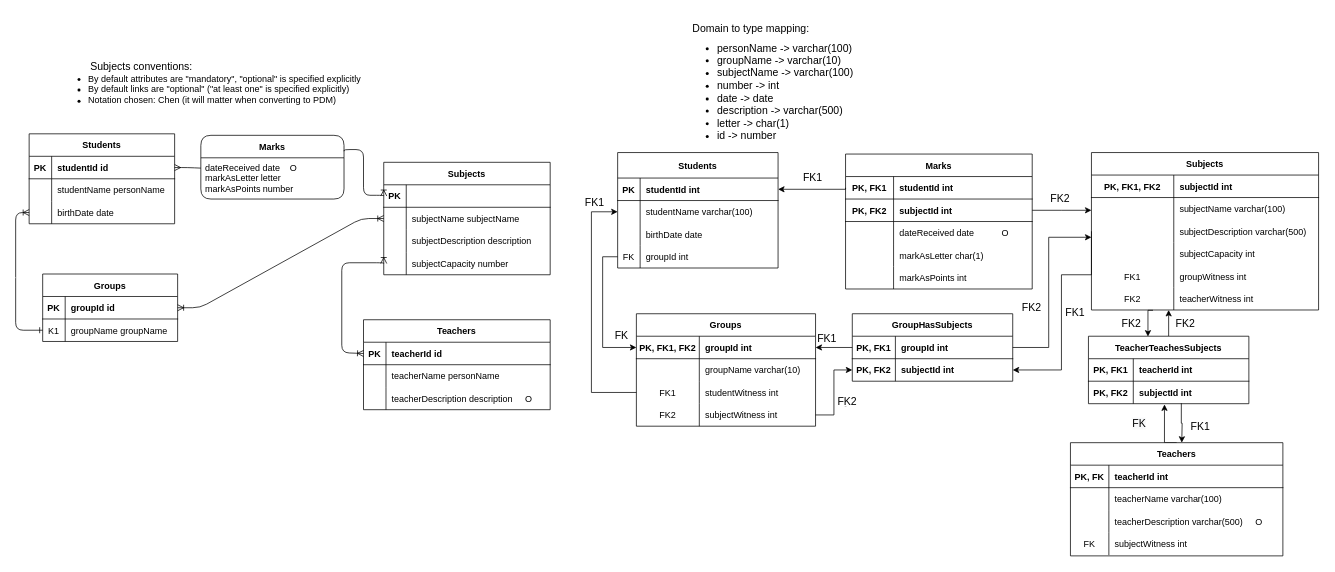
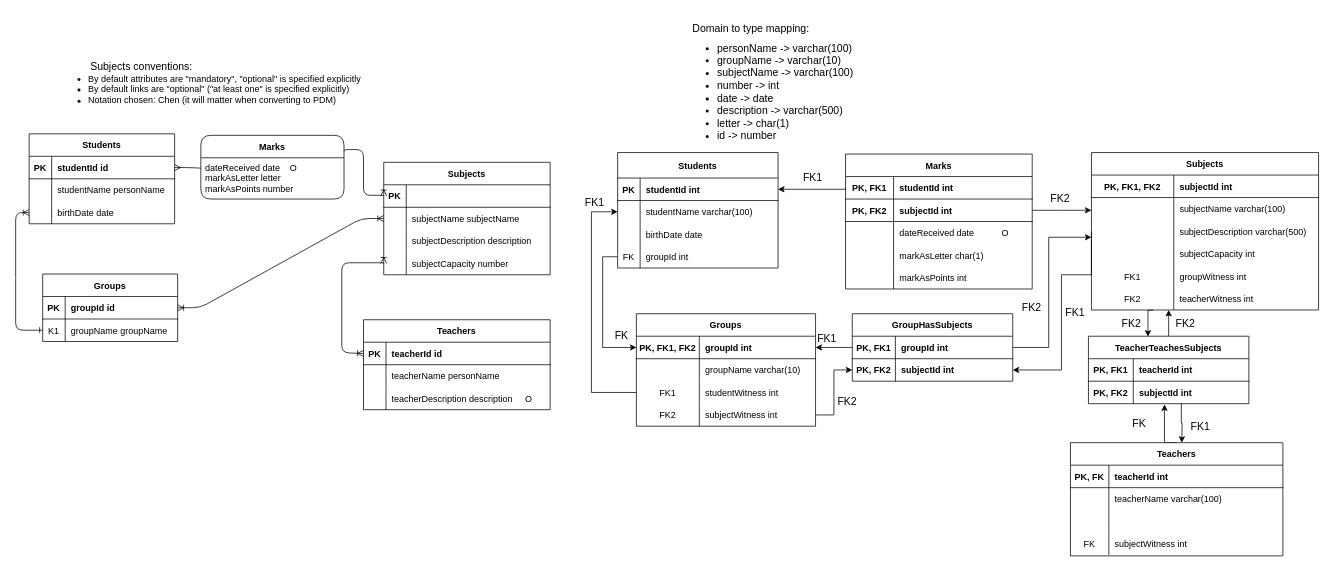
node "teacherDescription varchar(500) O": removed
